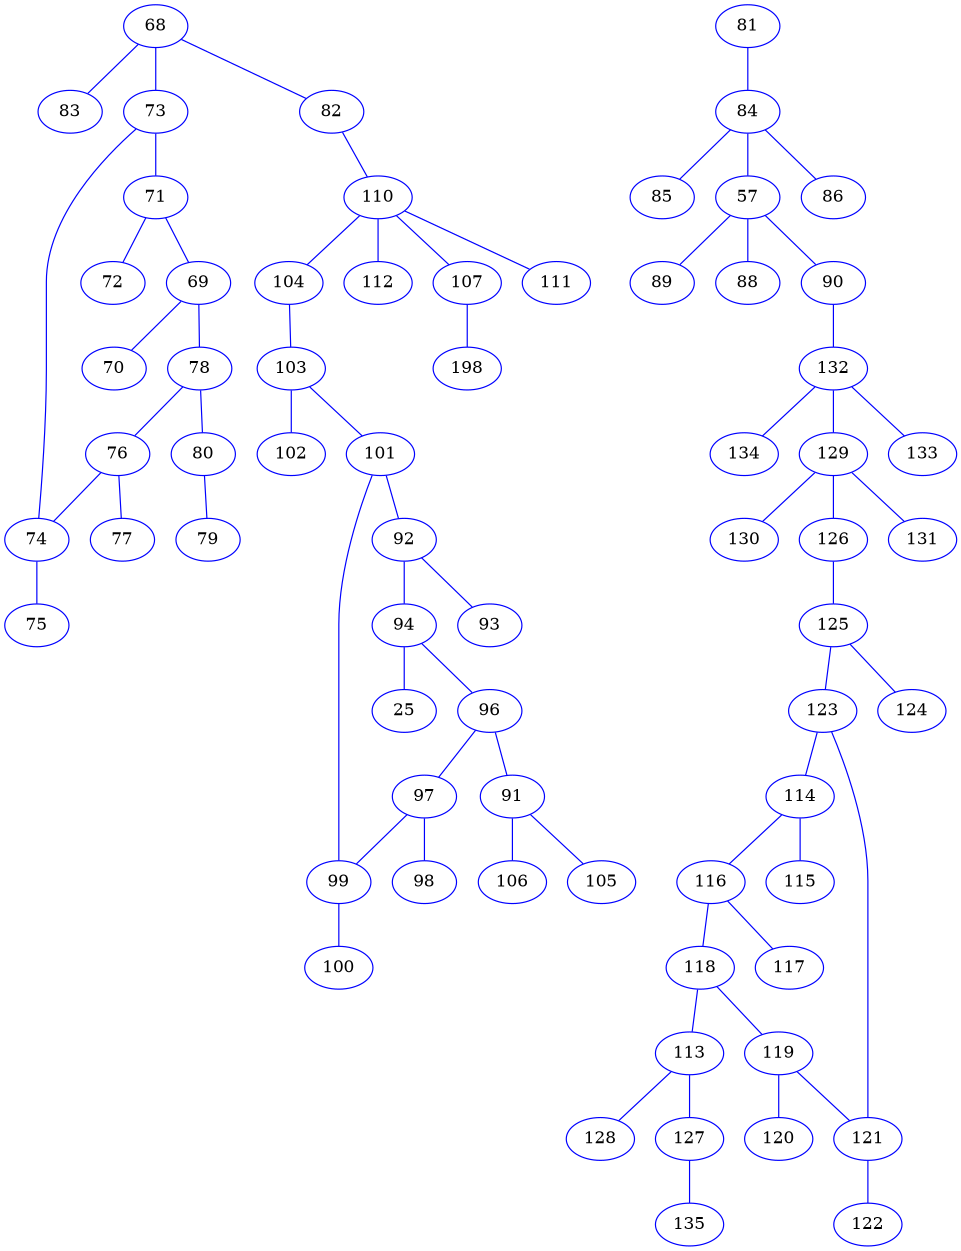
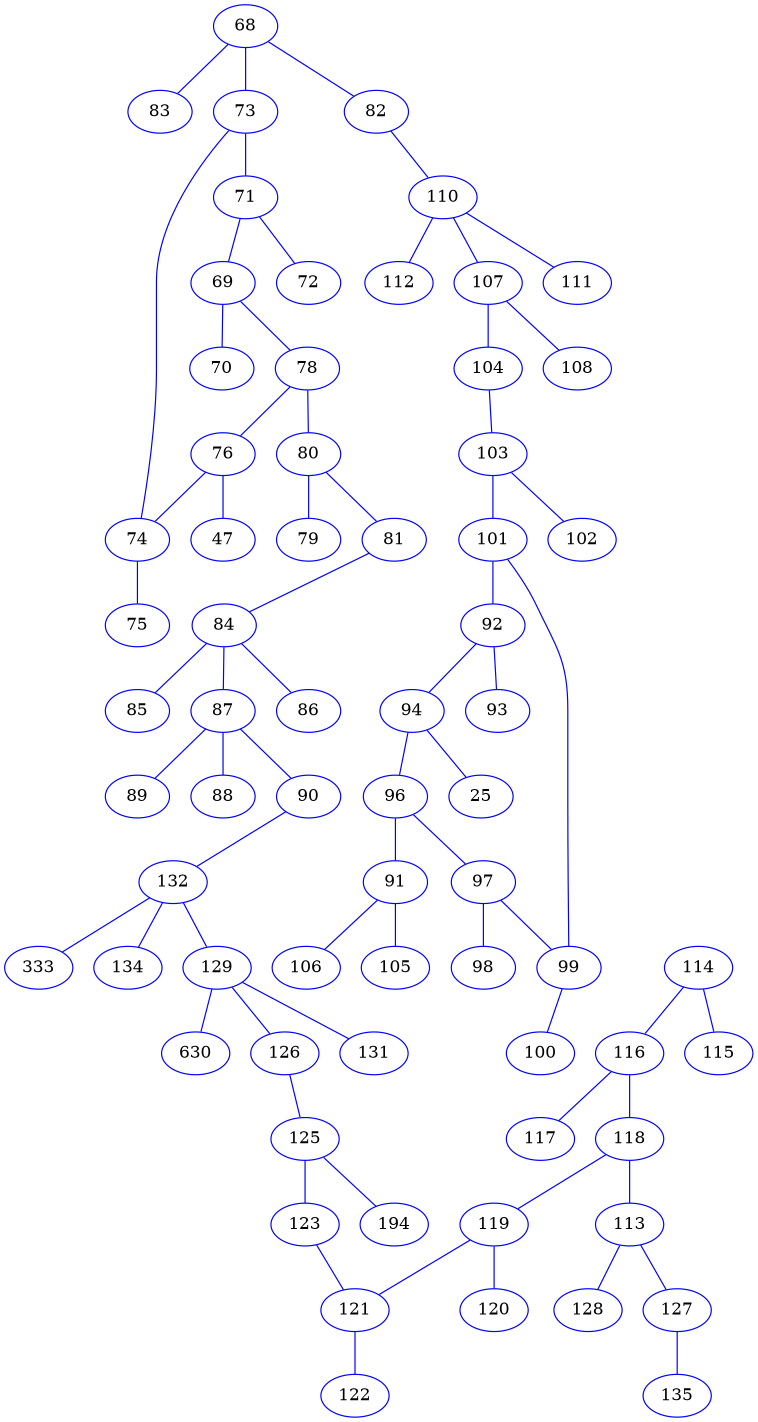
node "57": label "57" -> "87"
edge "110" -- "104": now "107" -- "104"
node "198": label "198" -> "108"
node "133": label "133" -> "333"
edge "80" -- "81": added
node "77": label "77" -> "47"
node "130": label "130" -> "630"
node "124": label "124" -> "194"
edge "123" -- "114": removed
